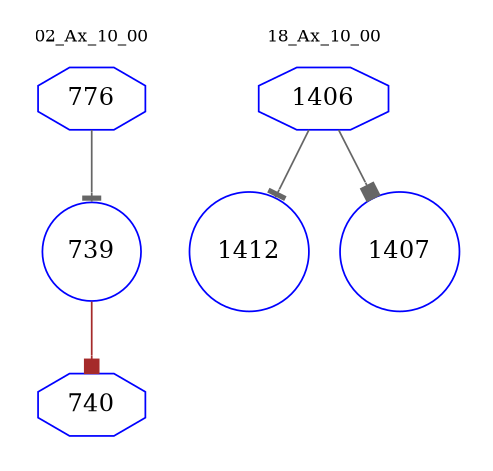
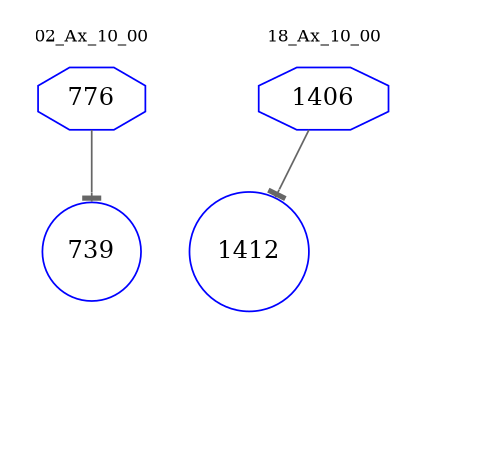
node "1407": removed
node "740": removed
